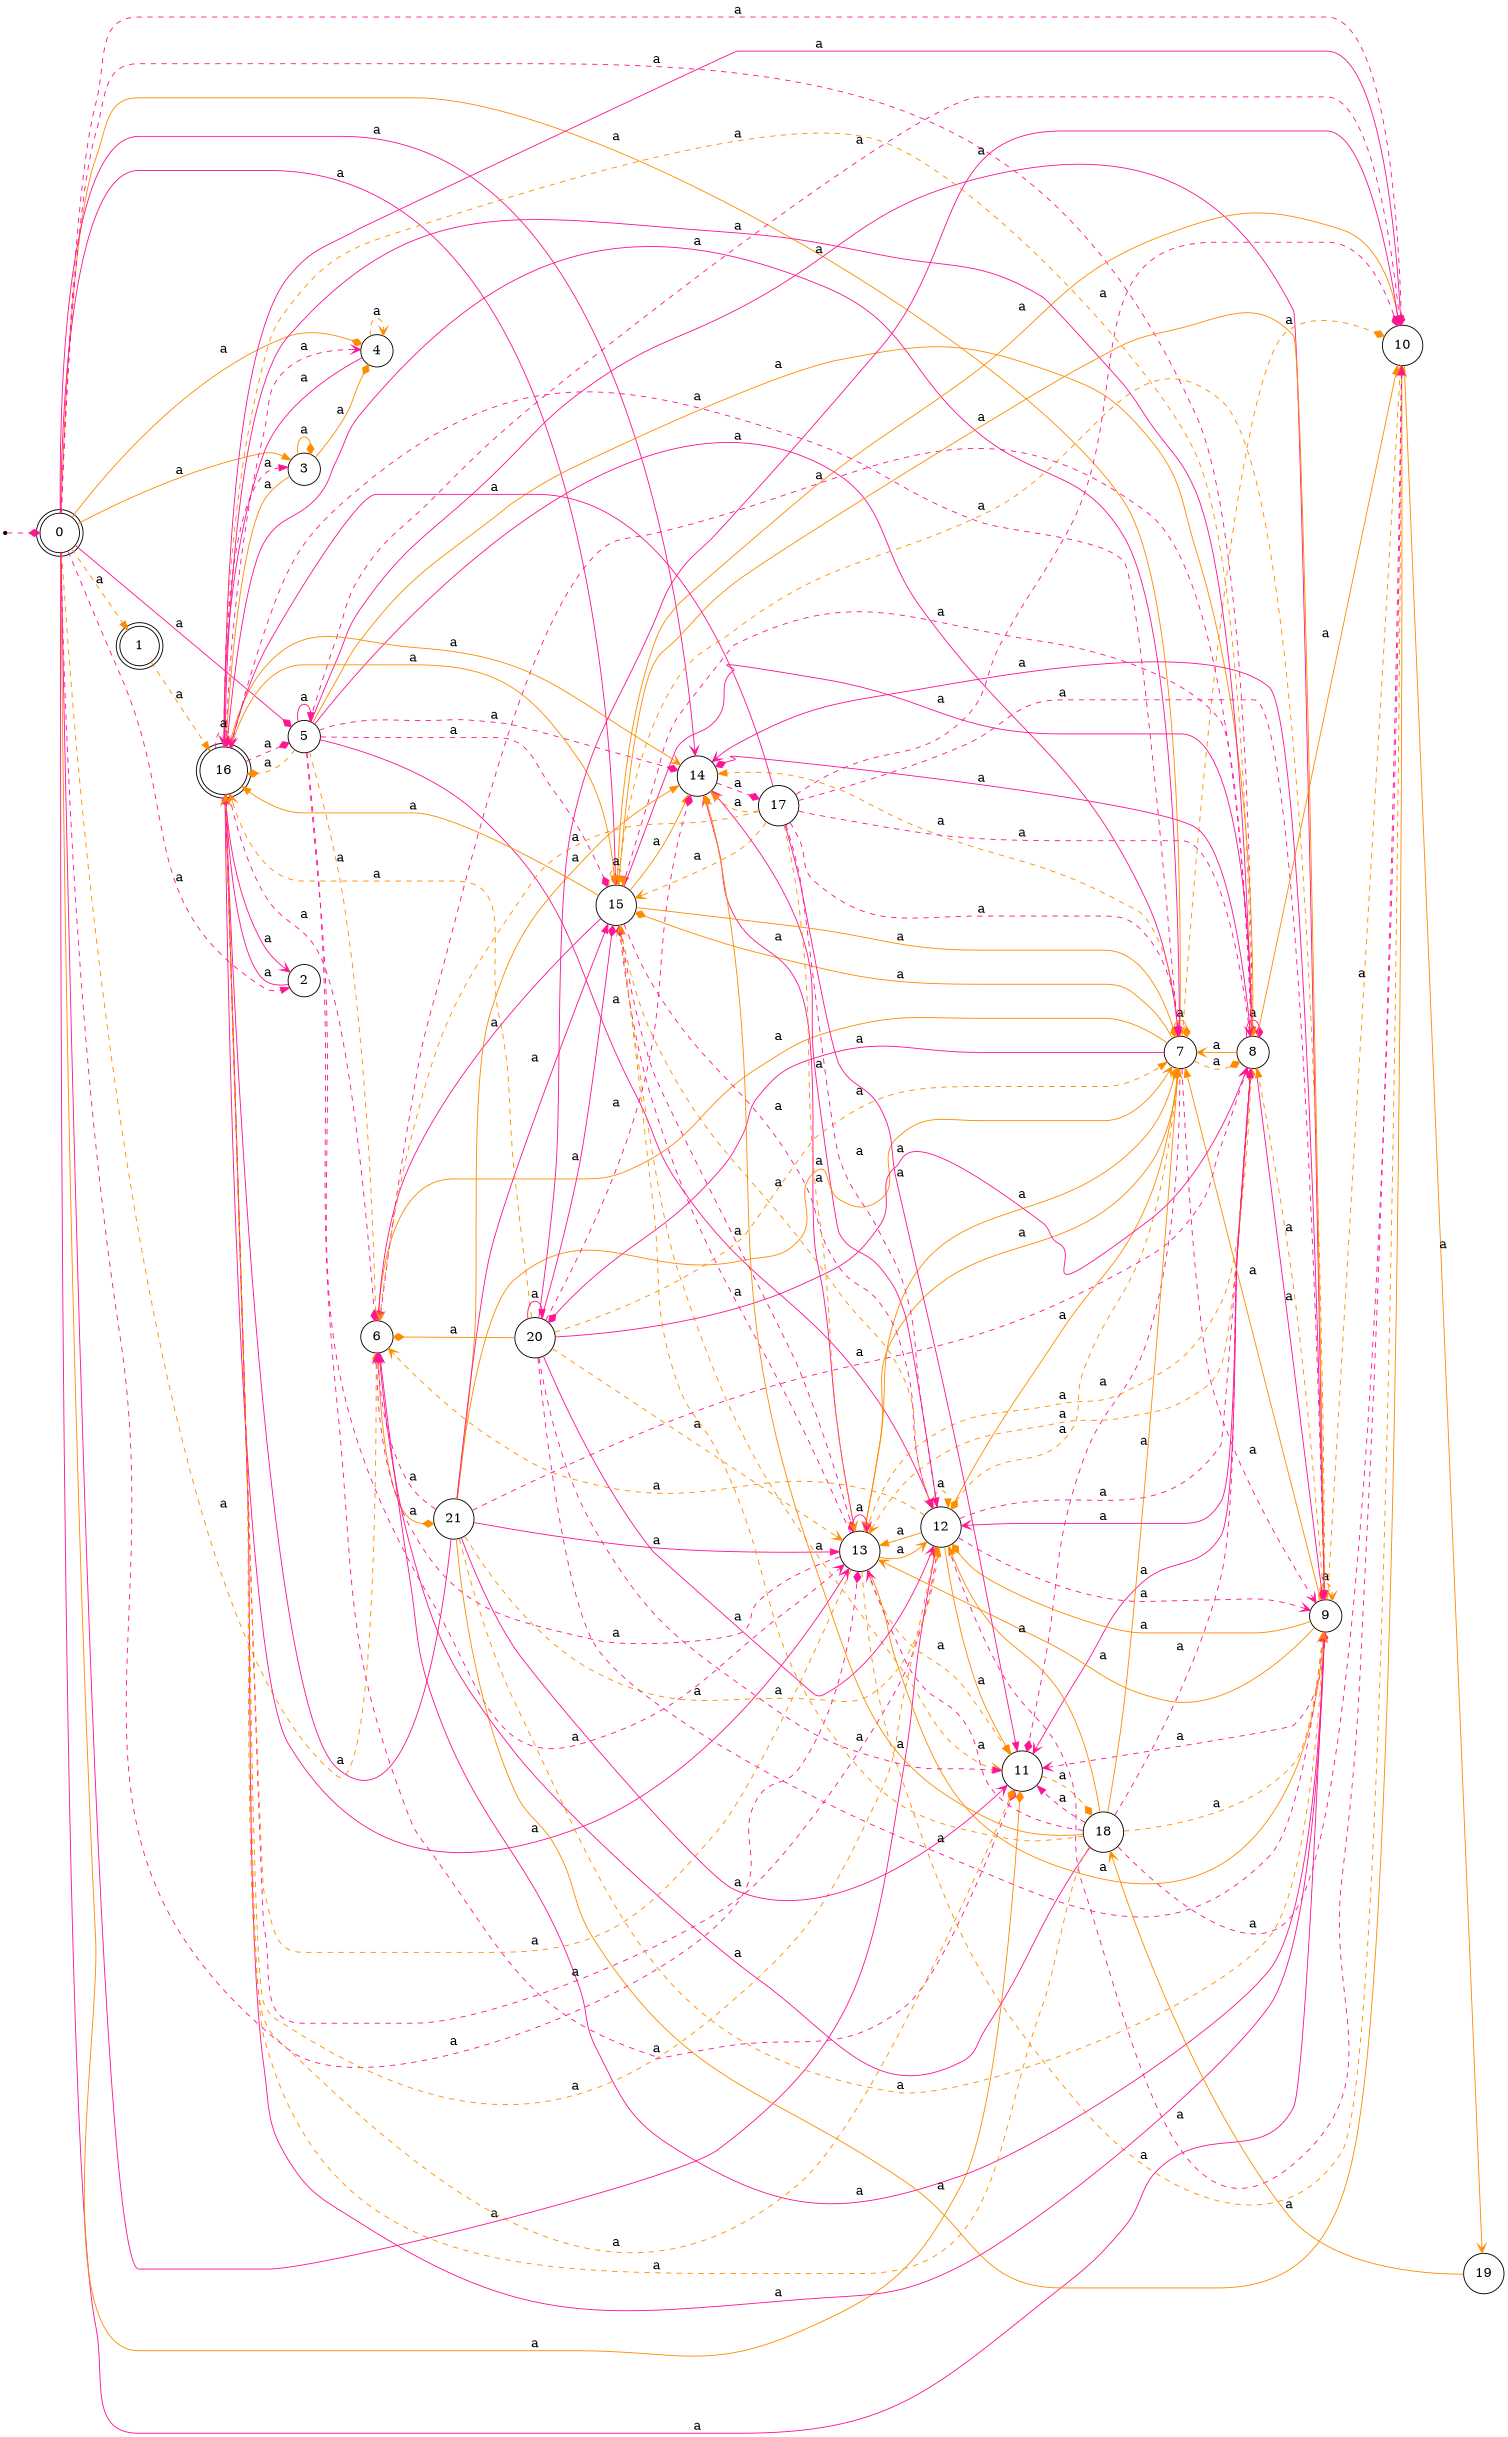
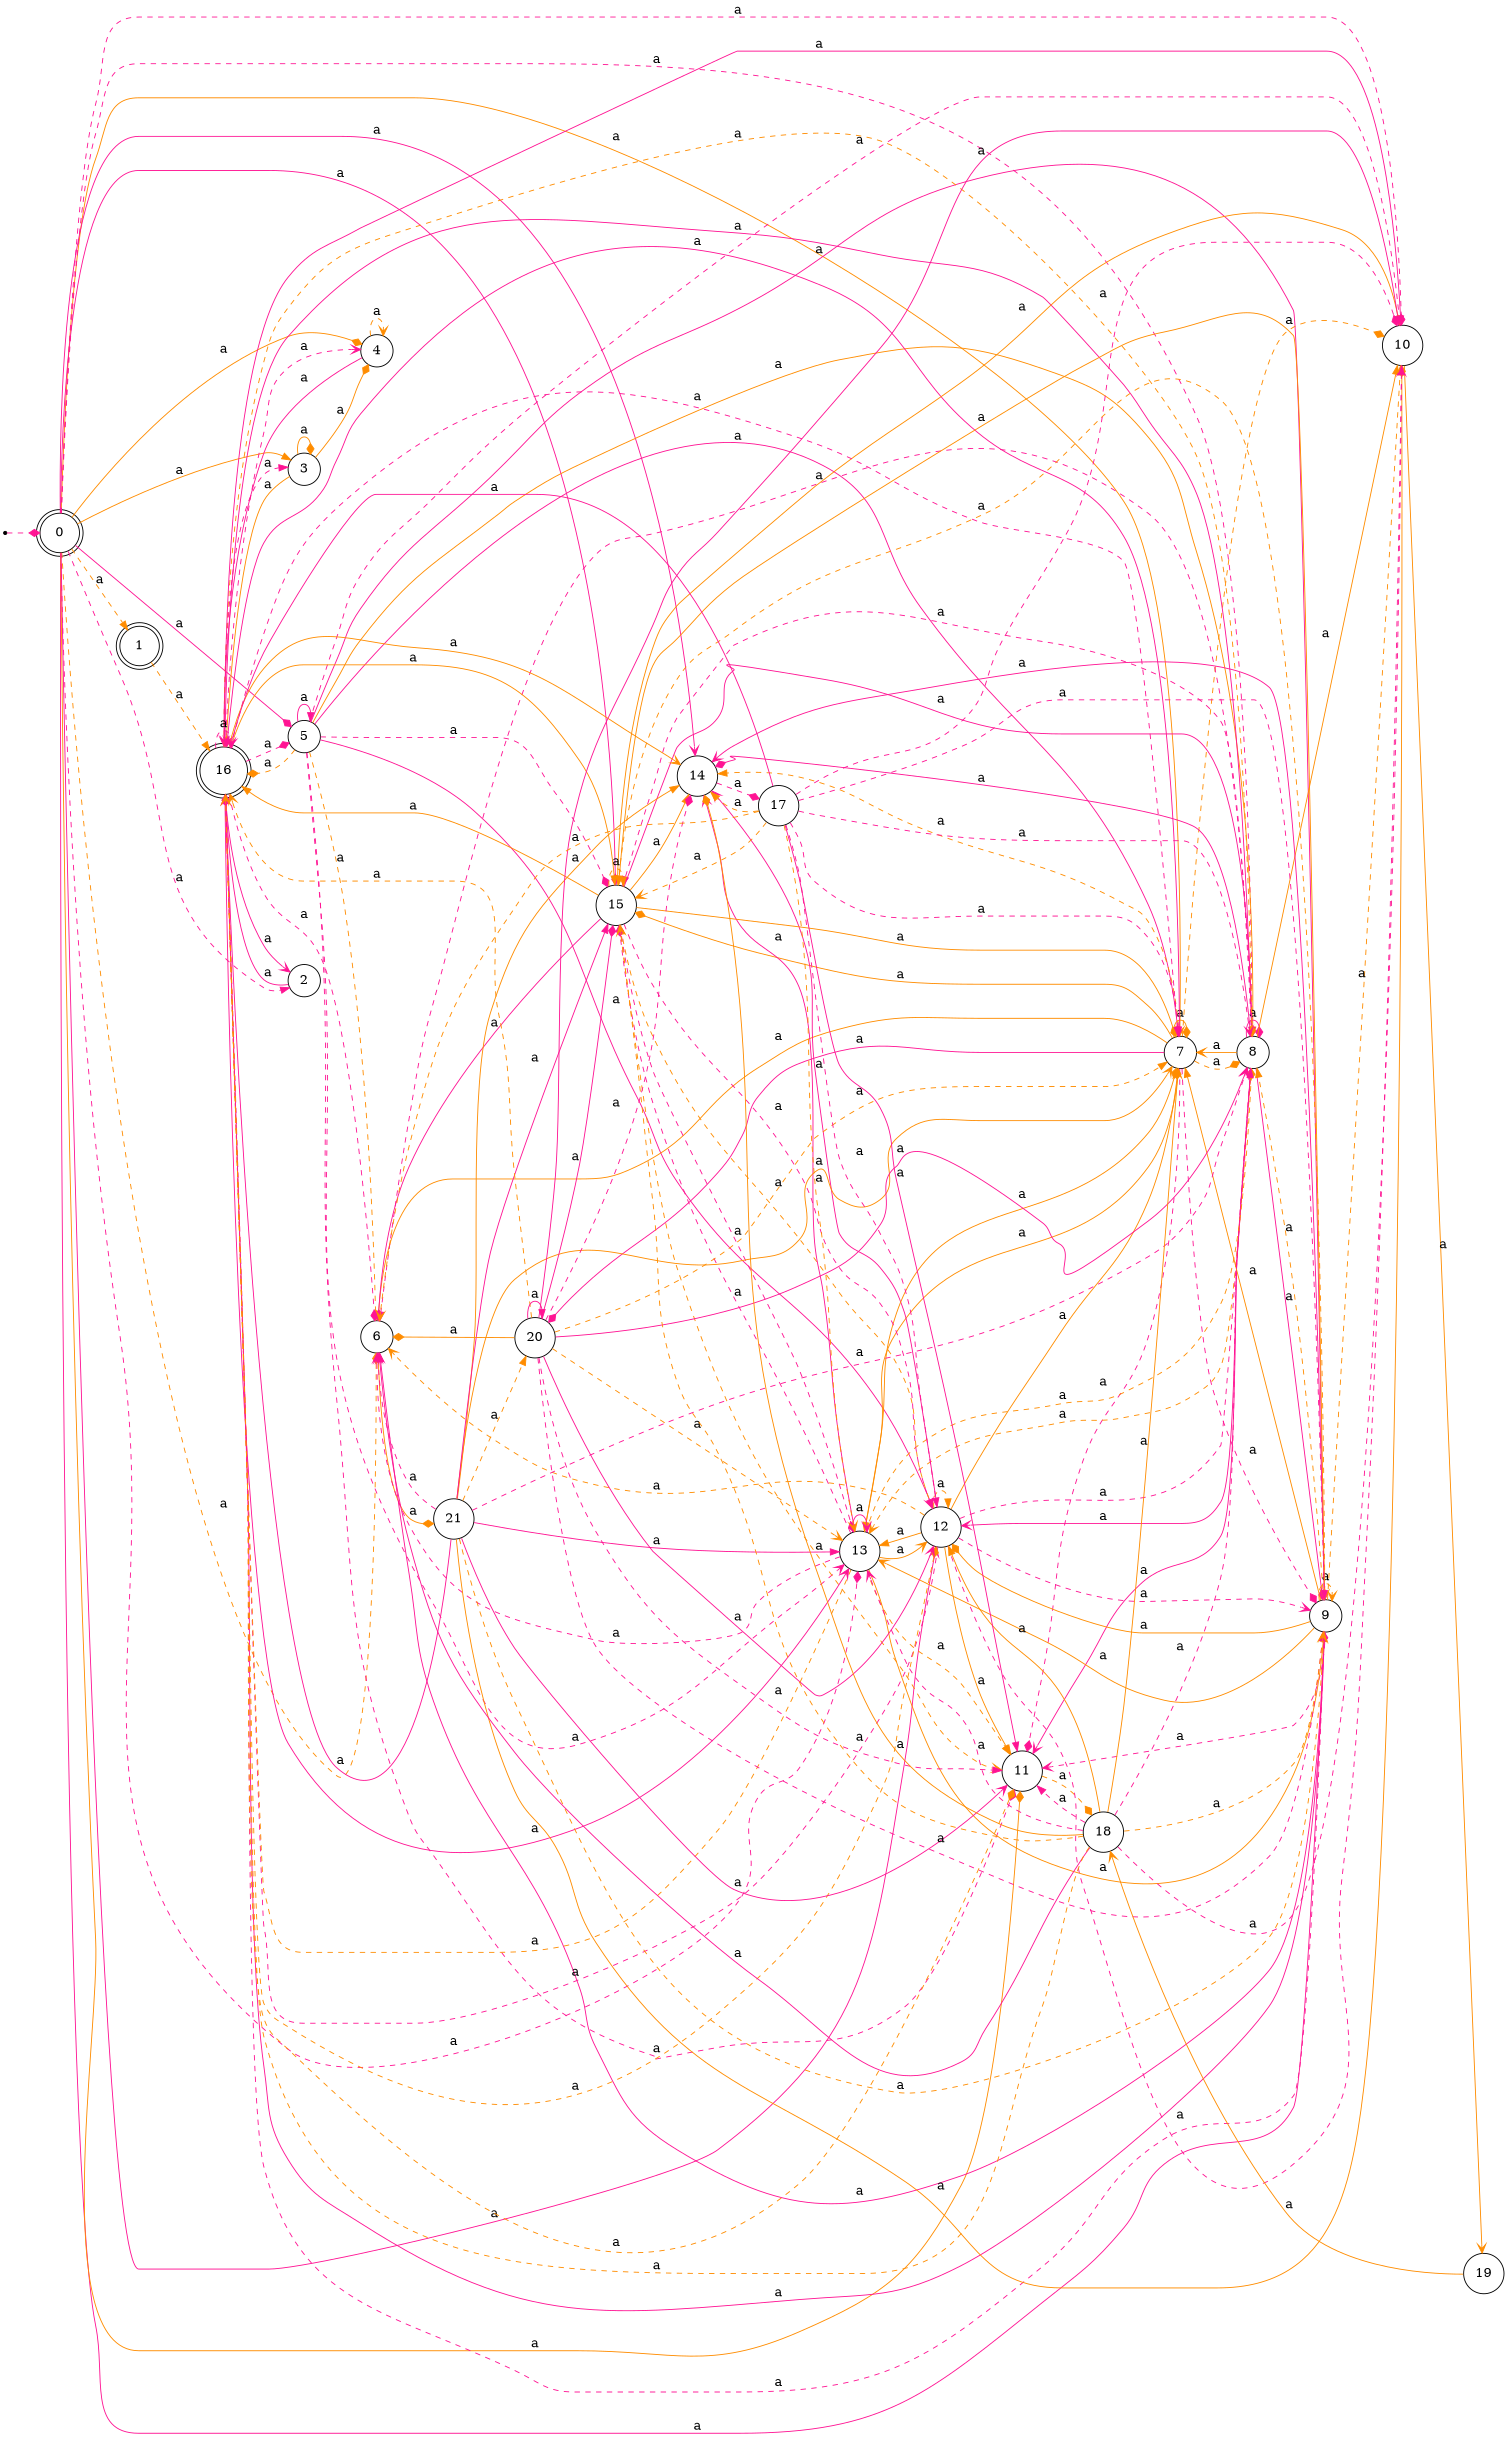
edge "5" -> "14": removed, label "a"
edge "7" -> "12": removed, label "a"
edge "7" -> "9": arrowhead vee -> diamond
edge "21" -> "12": now "21" -> "20"
edge "13" -> "10": removed, label "a"
edge "9" -> "16": added, label "a"
